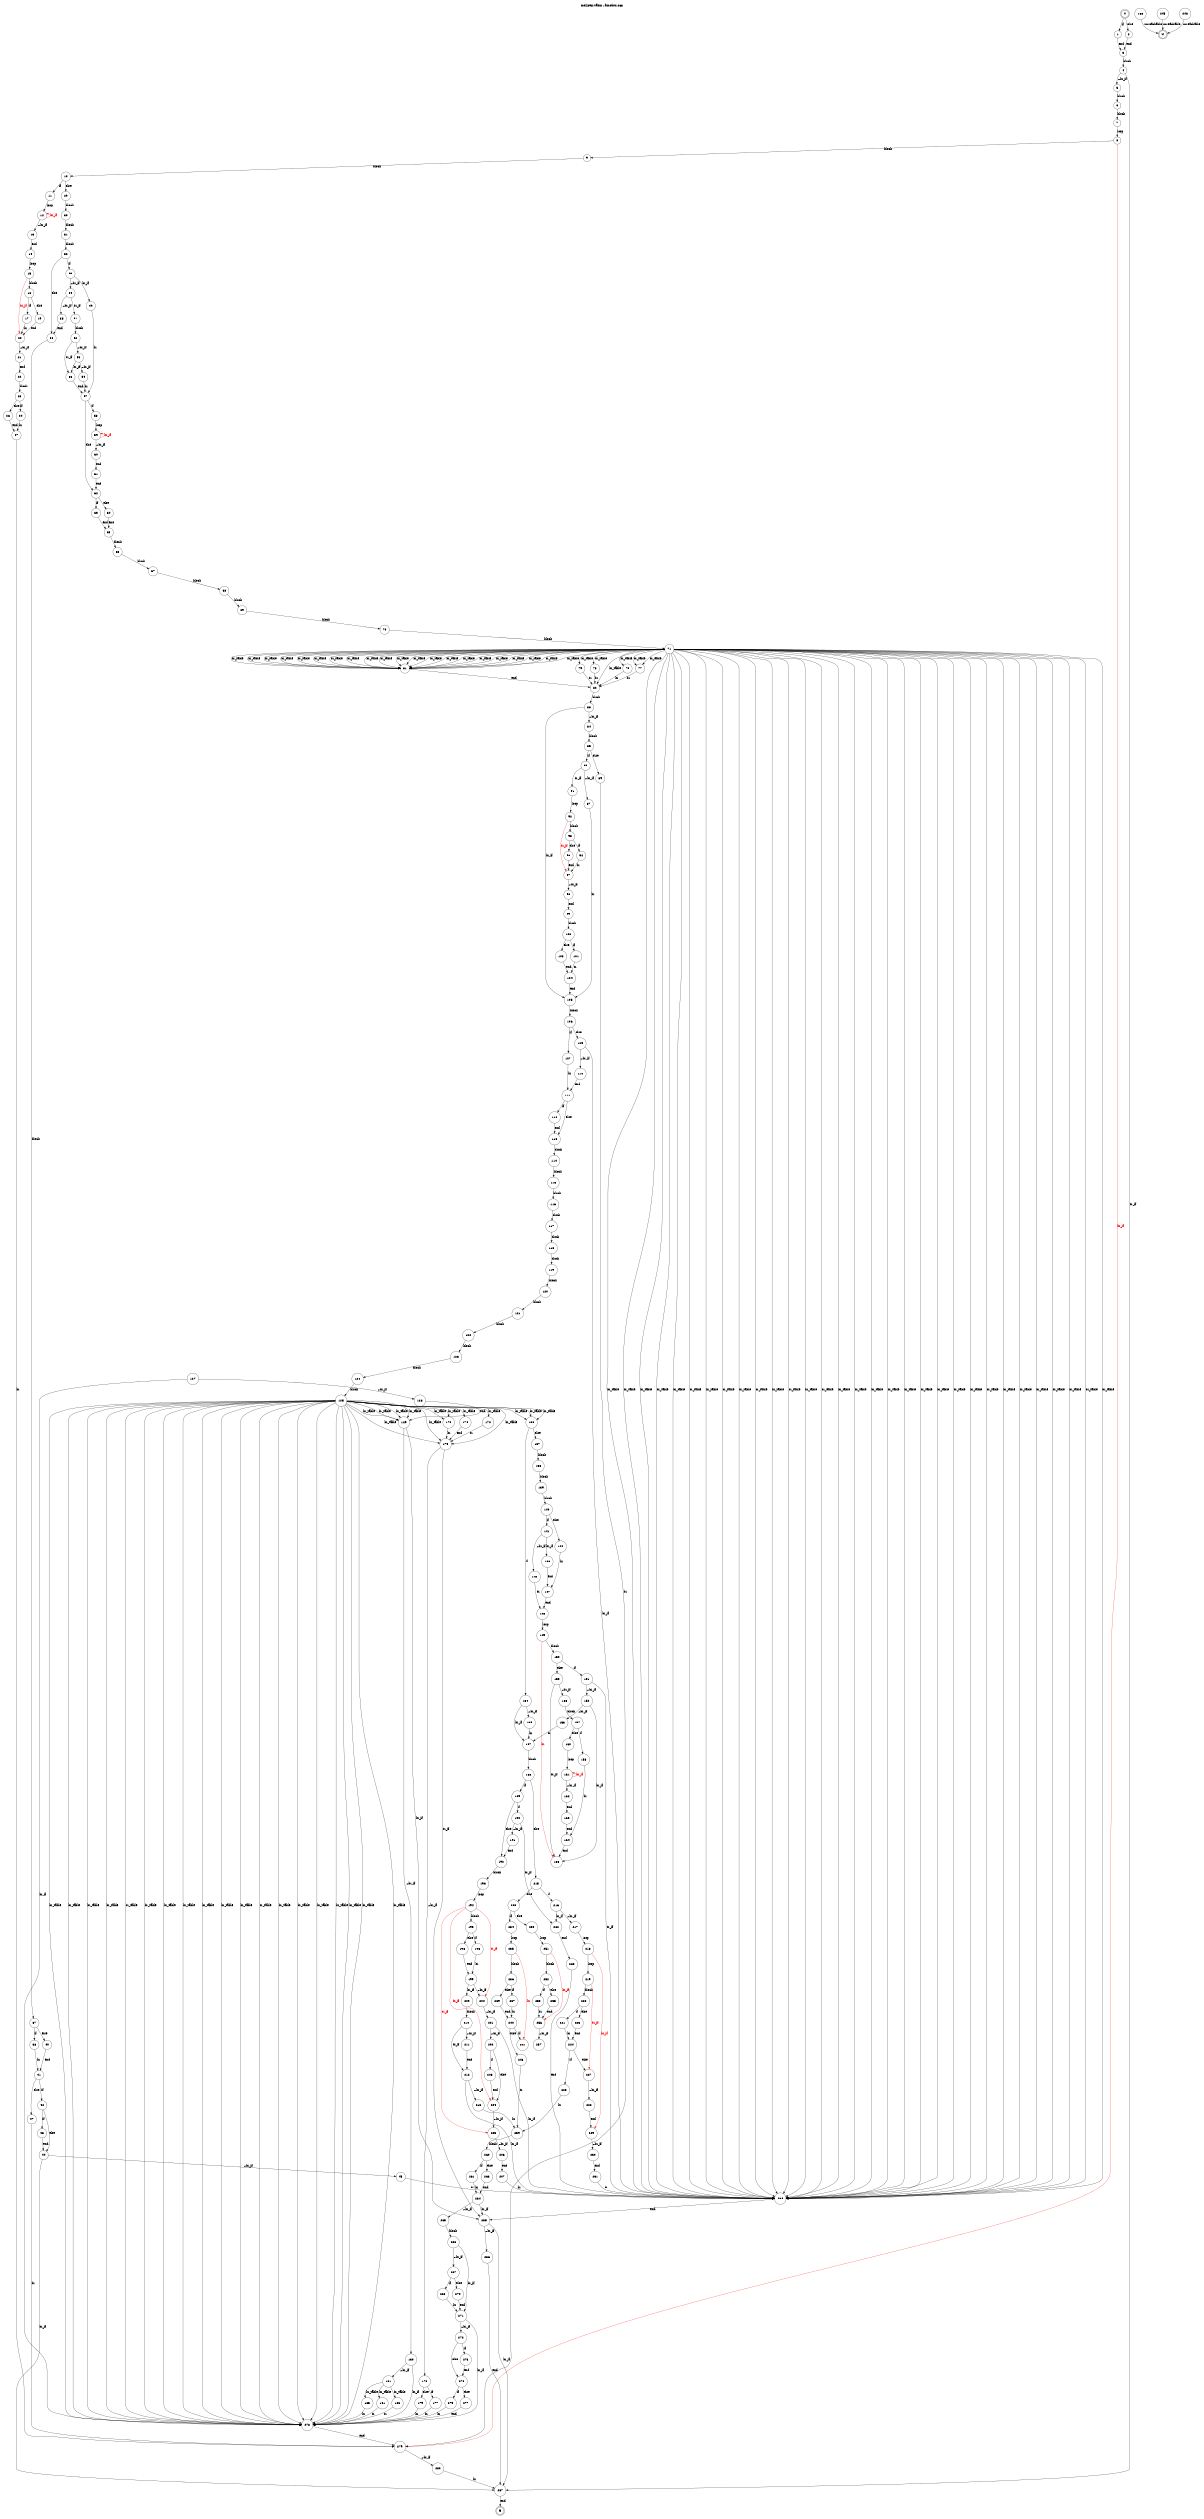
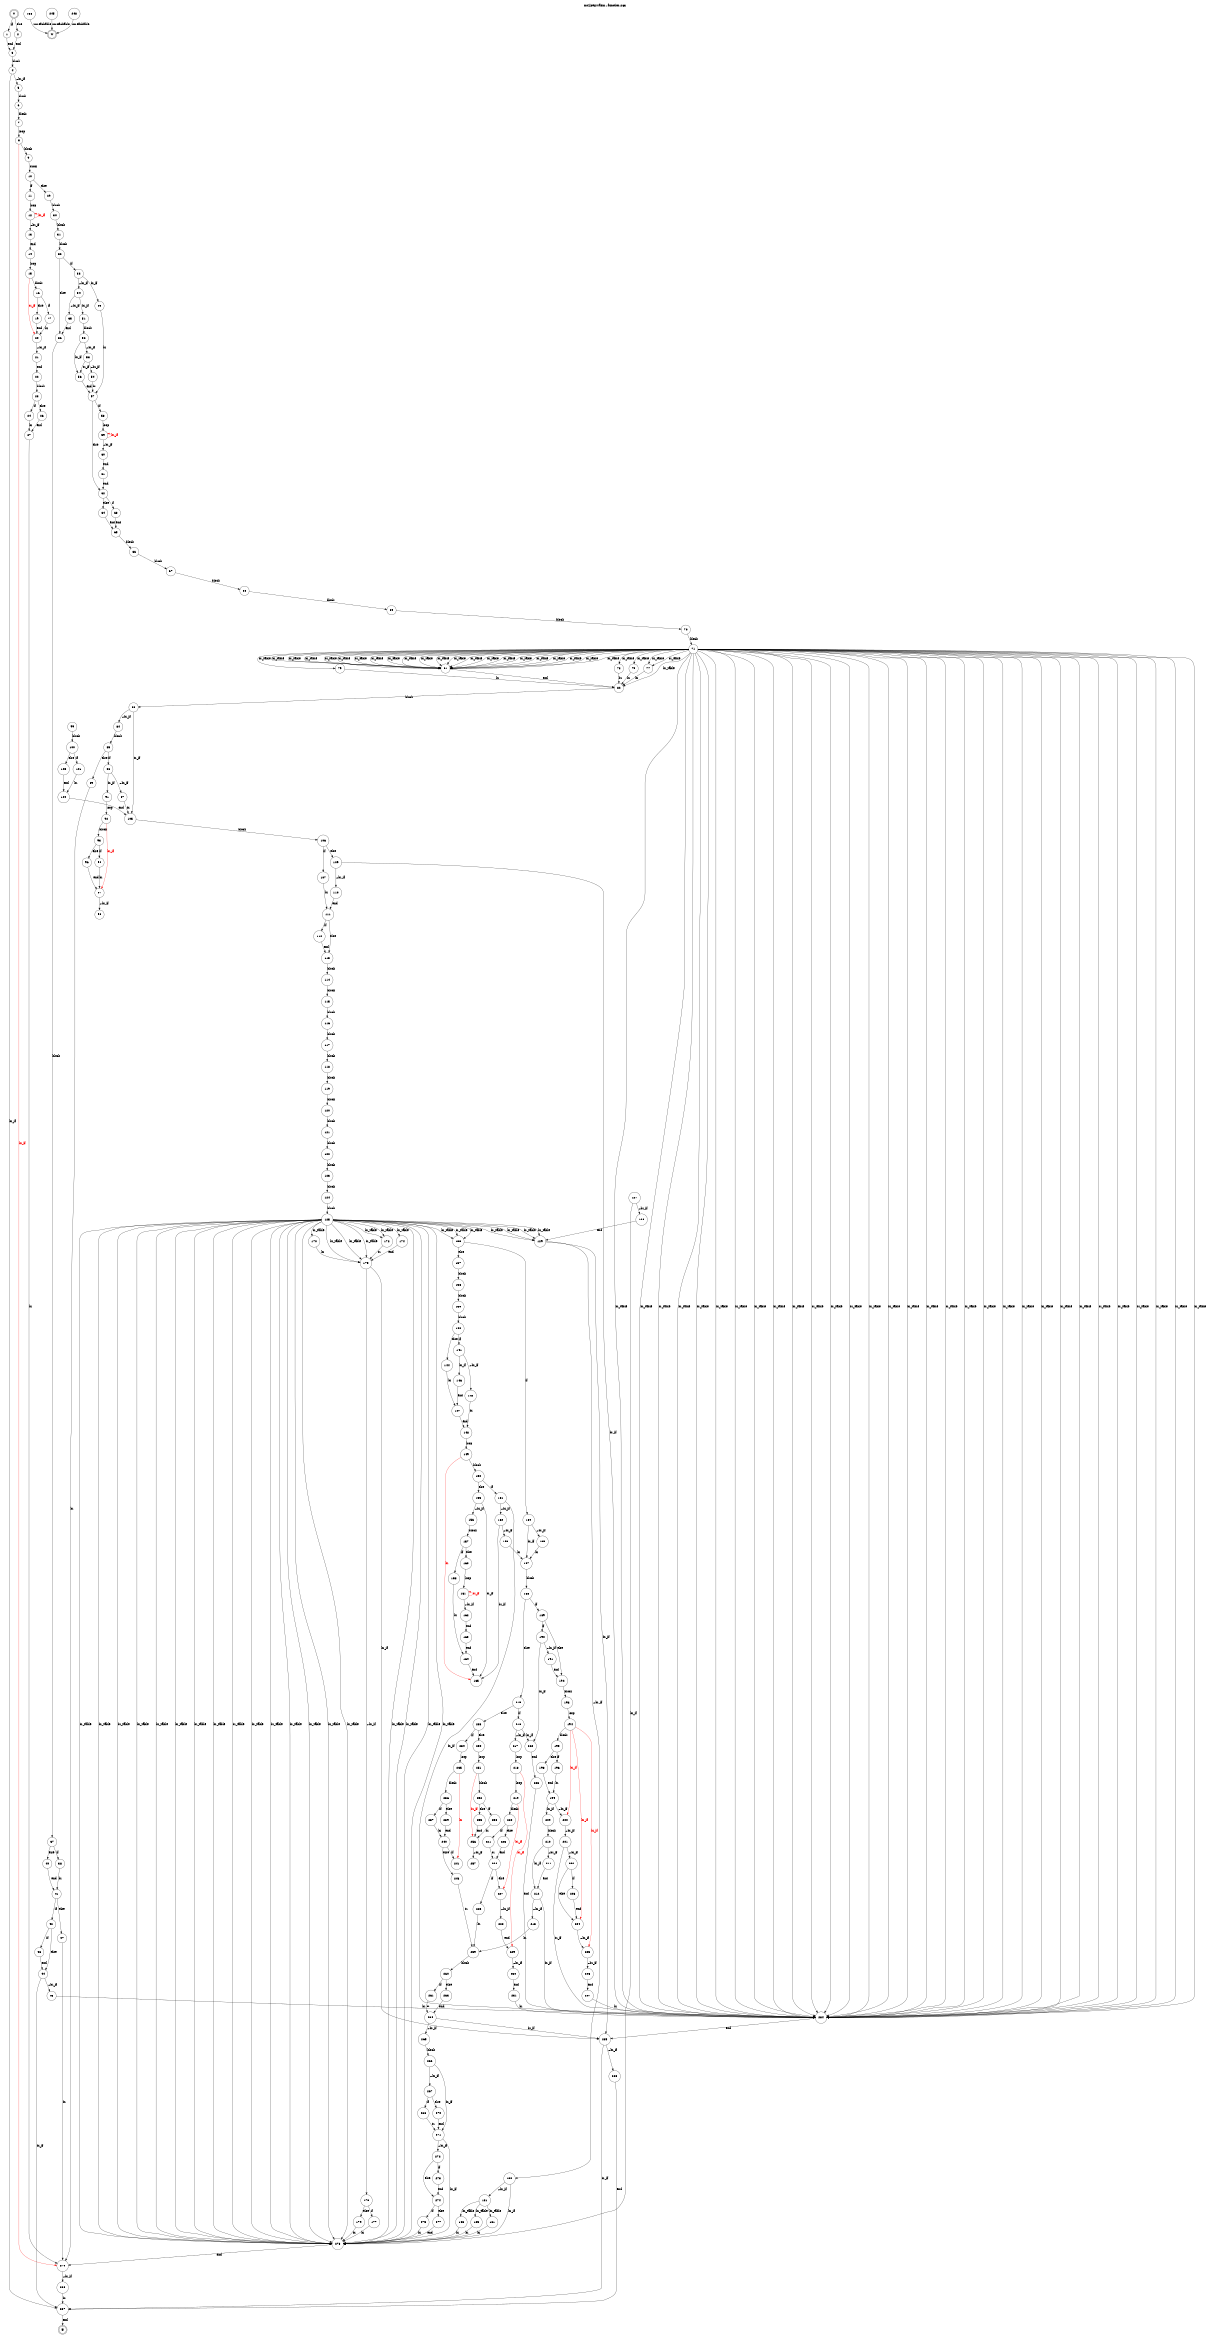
edge "98" -> "99": removed, label "end"
